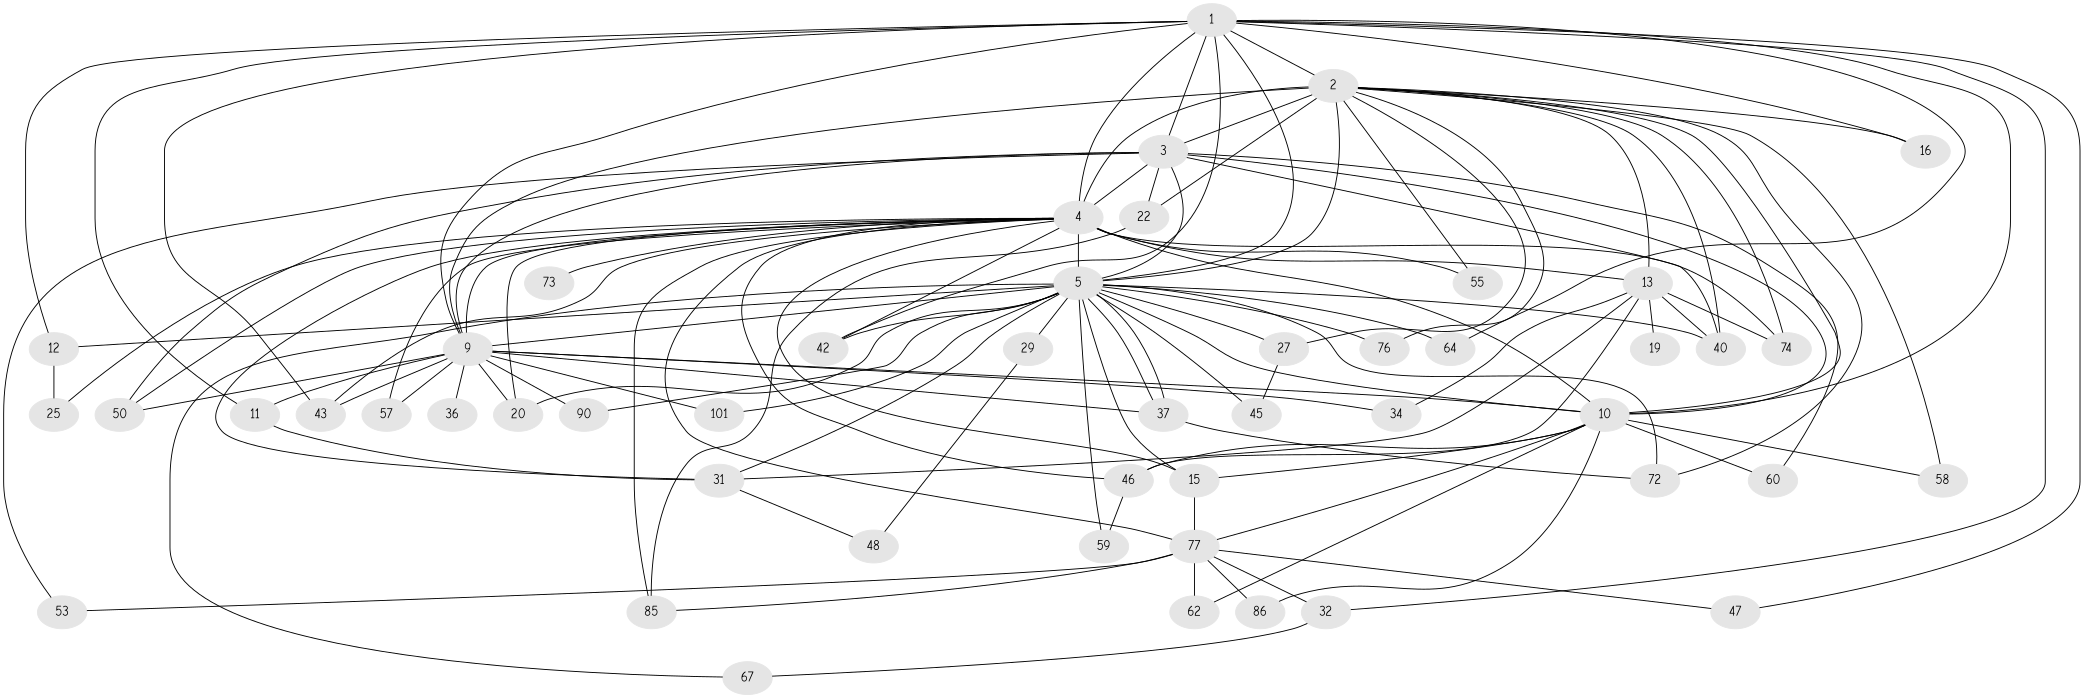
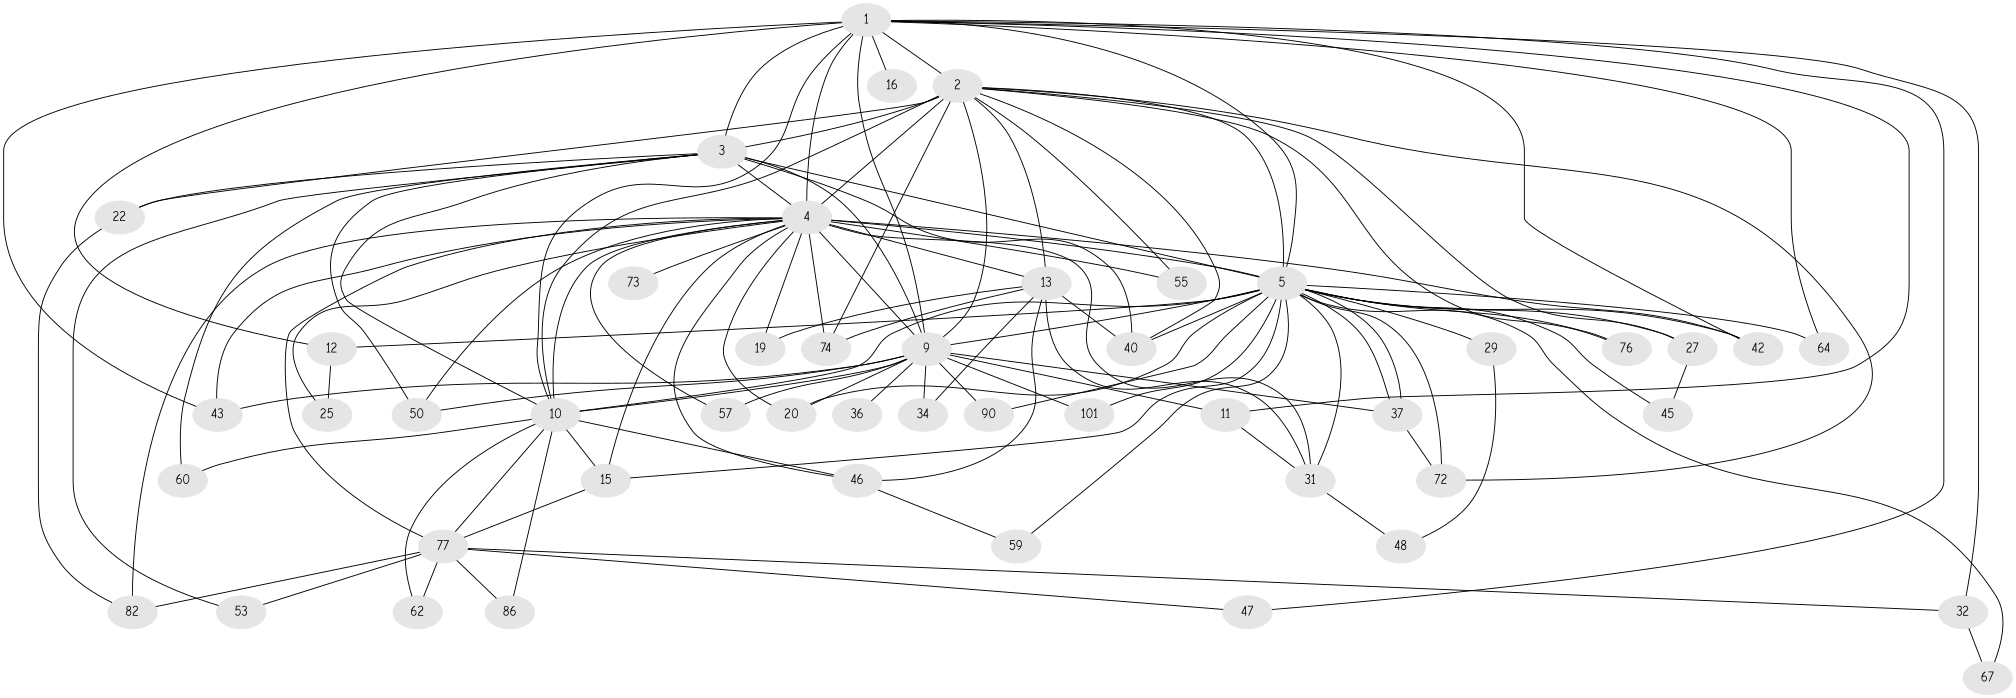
edge "2" -- "16": removed
edge "4" -- "19": added
node "58": removed
node "85": label "85" -> "82"
